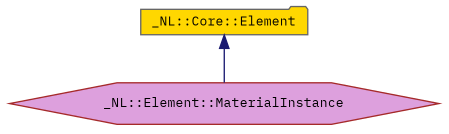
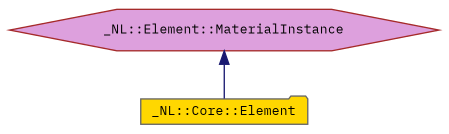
edge "_NL::Element::MaterialInstance" -> "_NL::Core::Element": reversed
